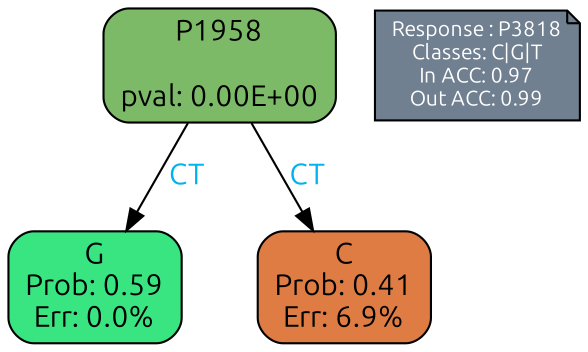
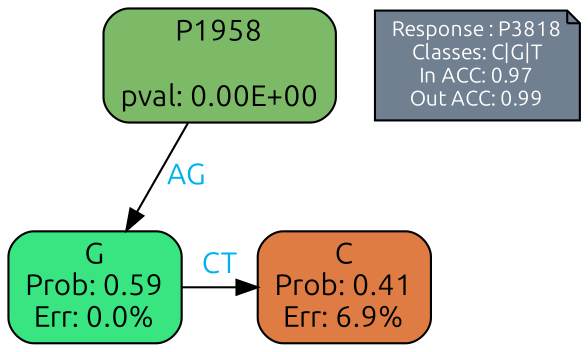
edge "P1958 pval: 0.00E+00" -> "C Prob: 0.41 Err: 6.9%": now "G Prob: 0.59 Err: 0.0%" -> "C Prob: 0.41 Err: 6.9%"
edge "P1958 pval: 0.00E+00" -> "G Prob: 0.59 Err: 0.0%": label "CT" -> "AG"
